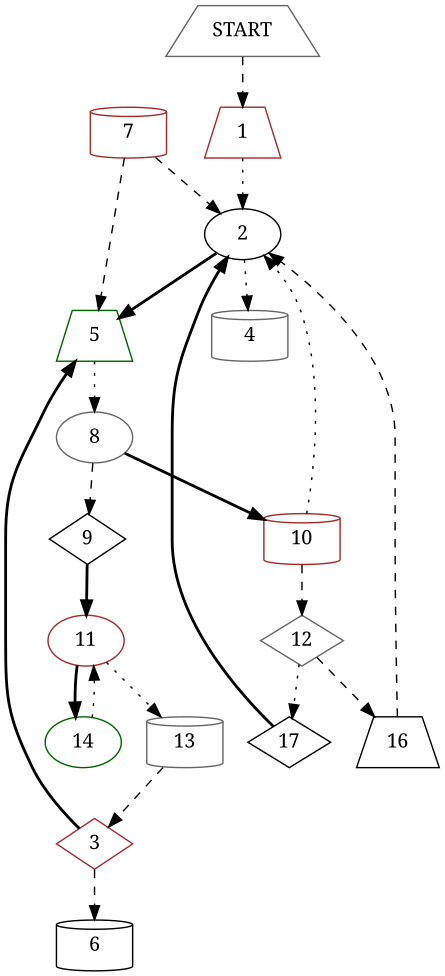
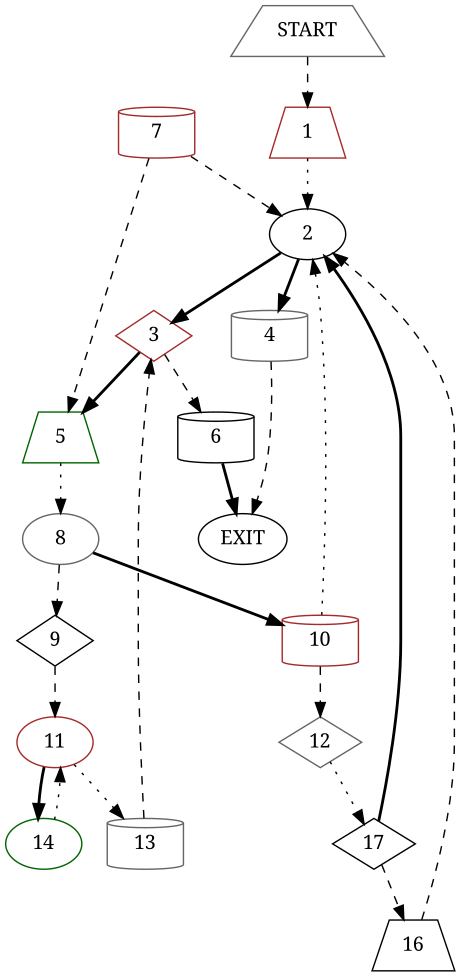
edge "2" -> "4": style dotted -> bold
edge "2" -> "5": now "2" -> "3"
node "EXIT": added
edge "9" -> "11": style bold -> dashed
edge "12" -> "16": now "17" -> "16"
